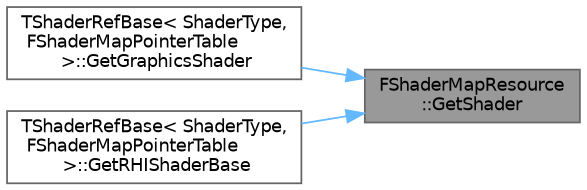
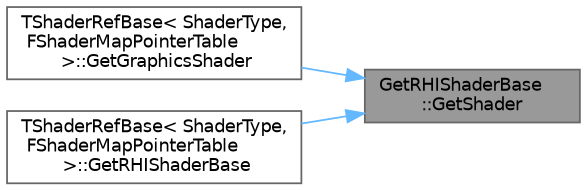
node "FShaderMapResource ::GetShader": label "FShaderMapResource ::GetShader" -> "GetRHIShaderBase ::GetShader"
